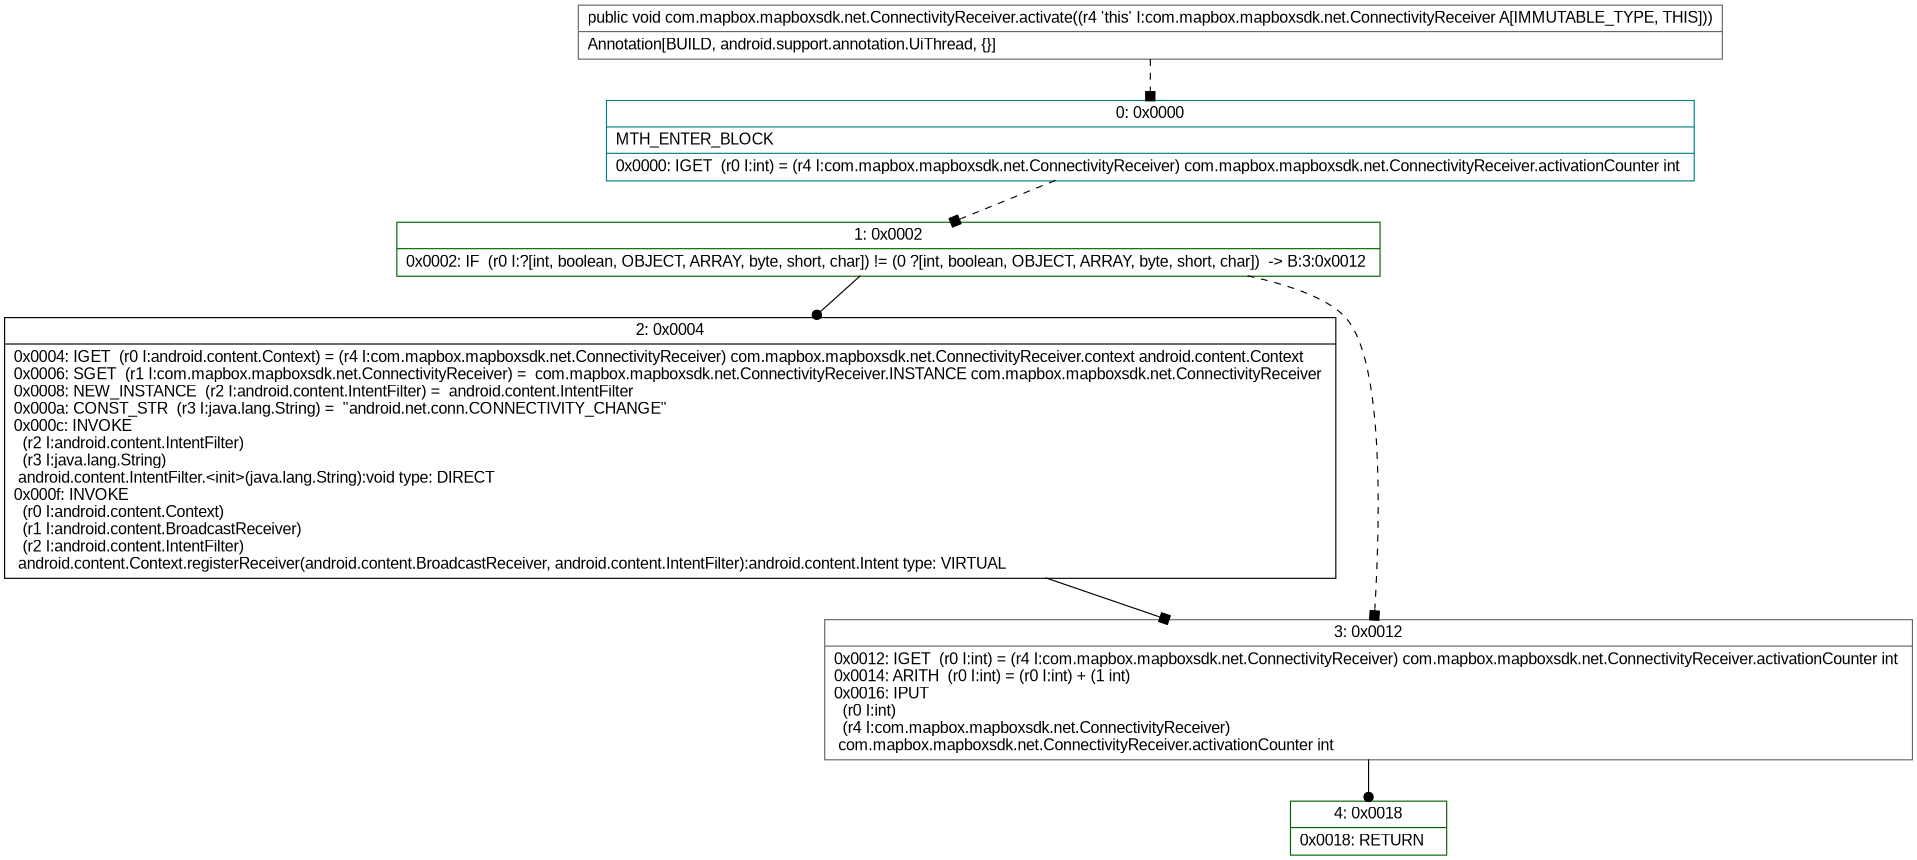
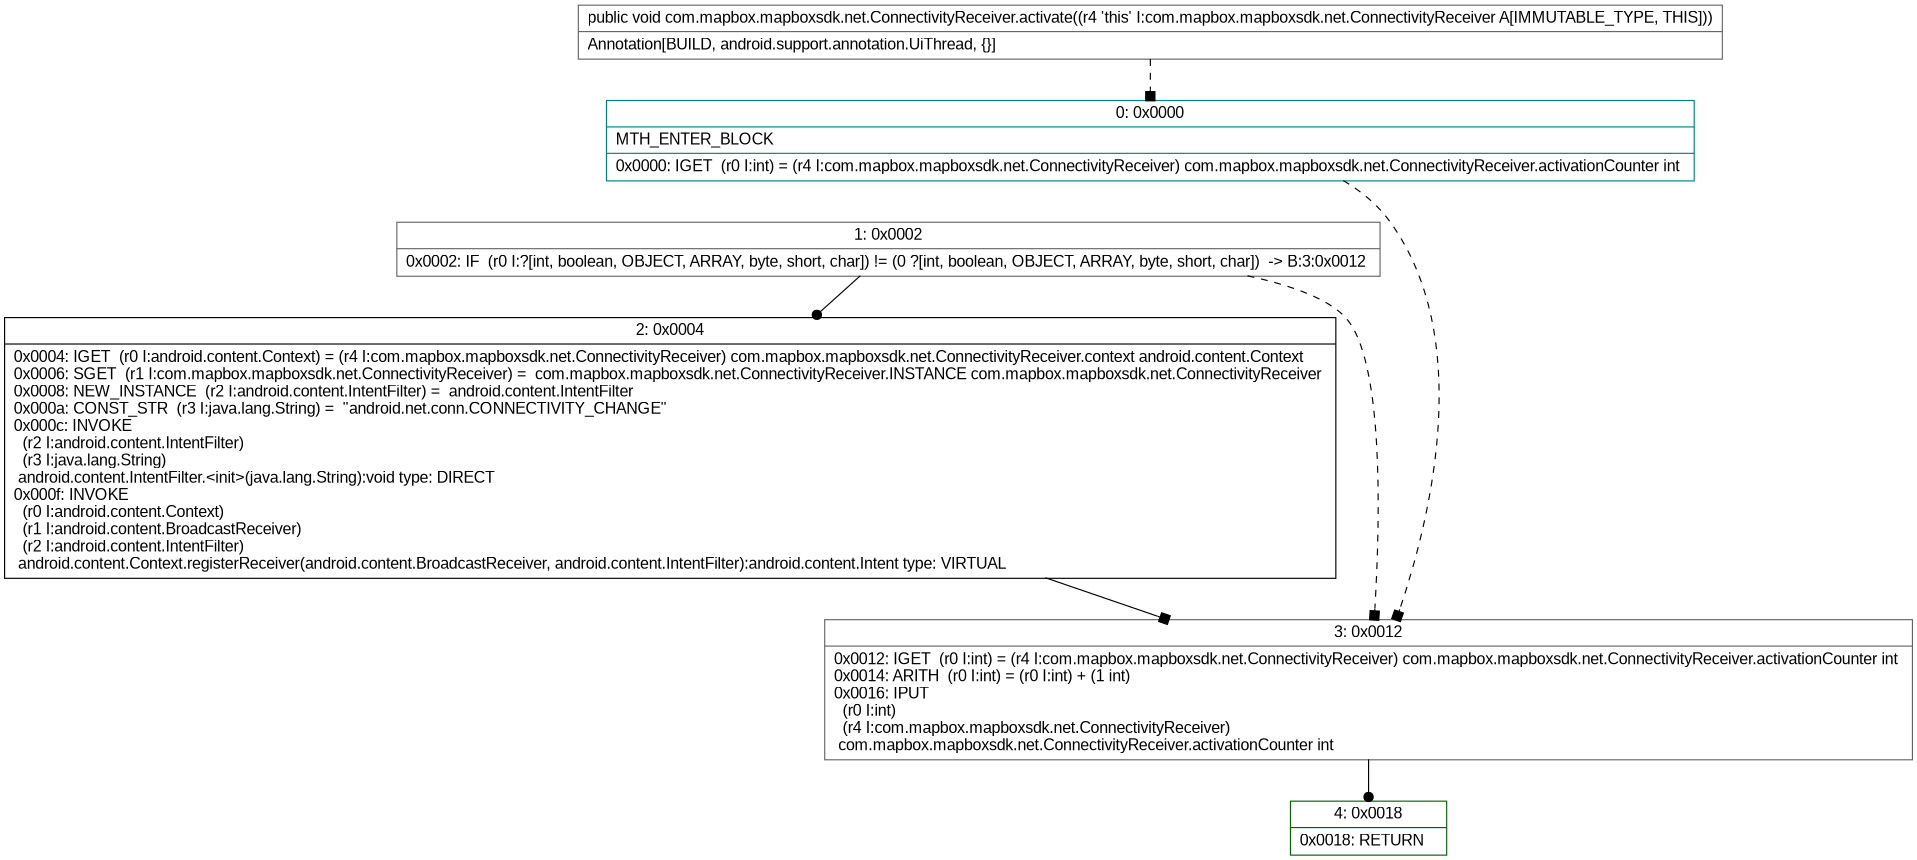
edge "0: 0x0000" -> "1: 0x0002": now "0: 0x0000" -> "3: 0x0012"
node "1: 0x0002": color darkgreen -> gray40
